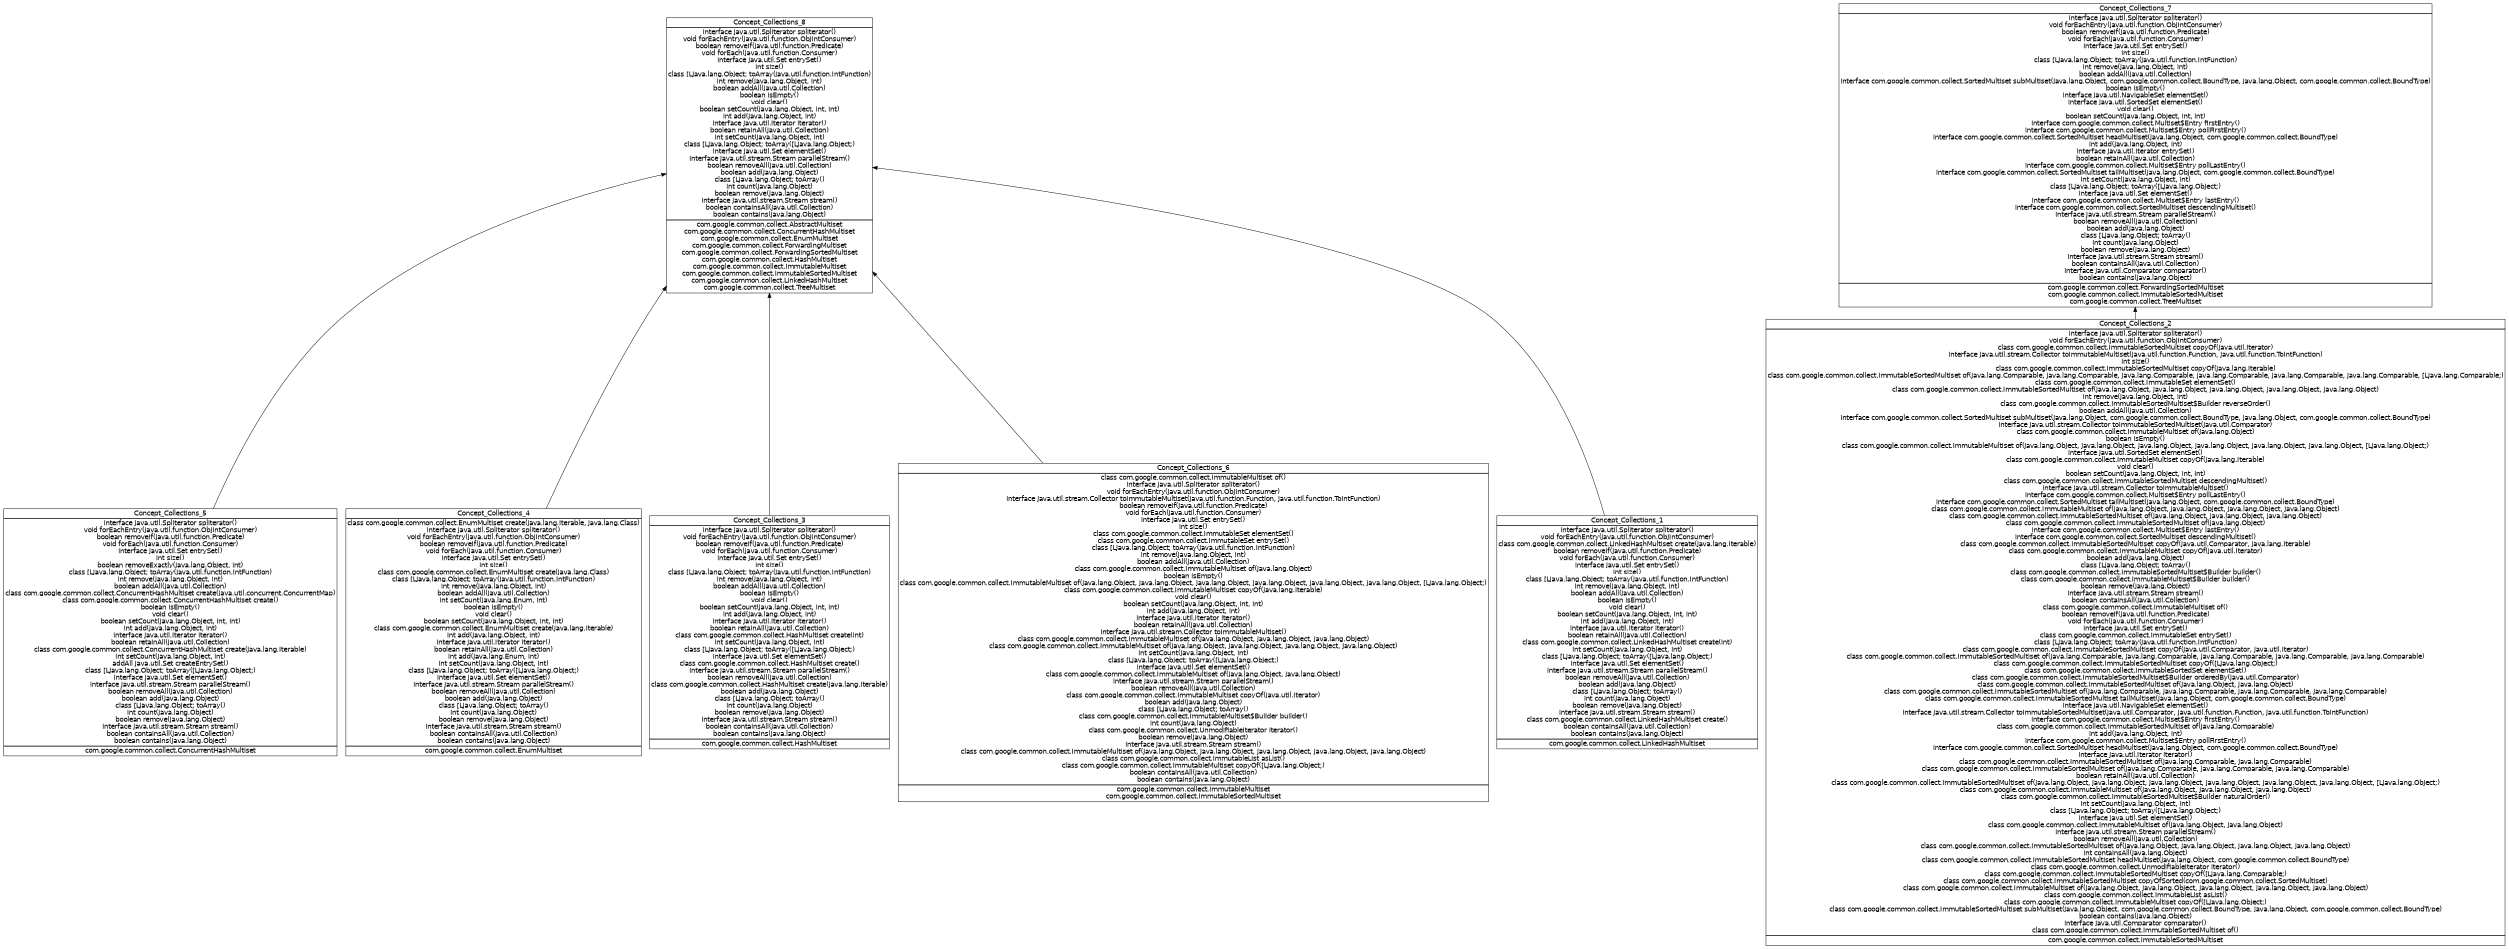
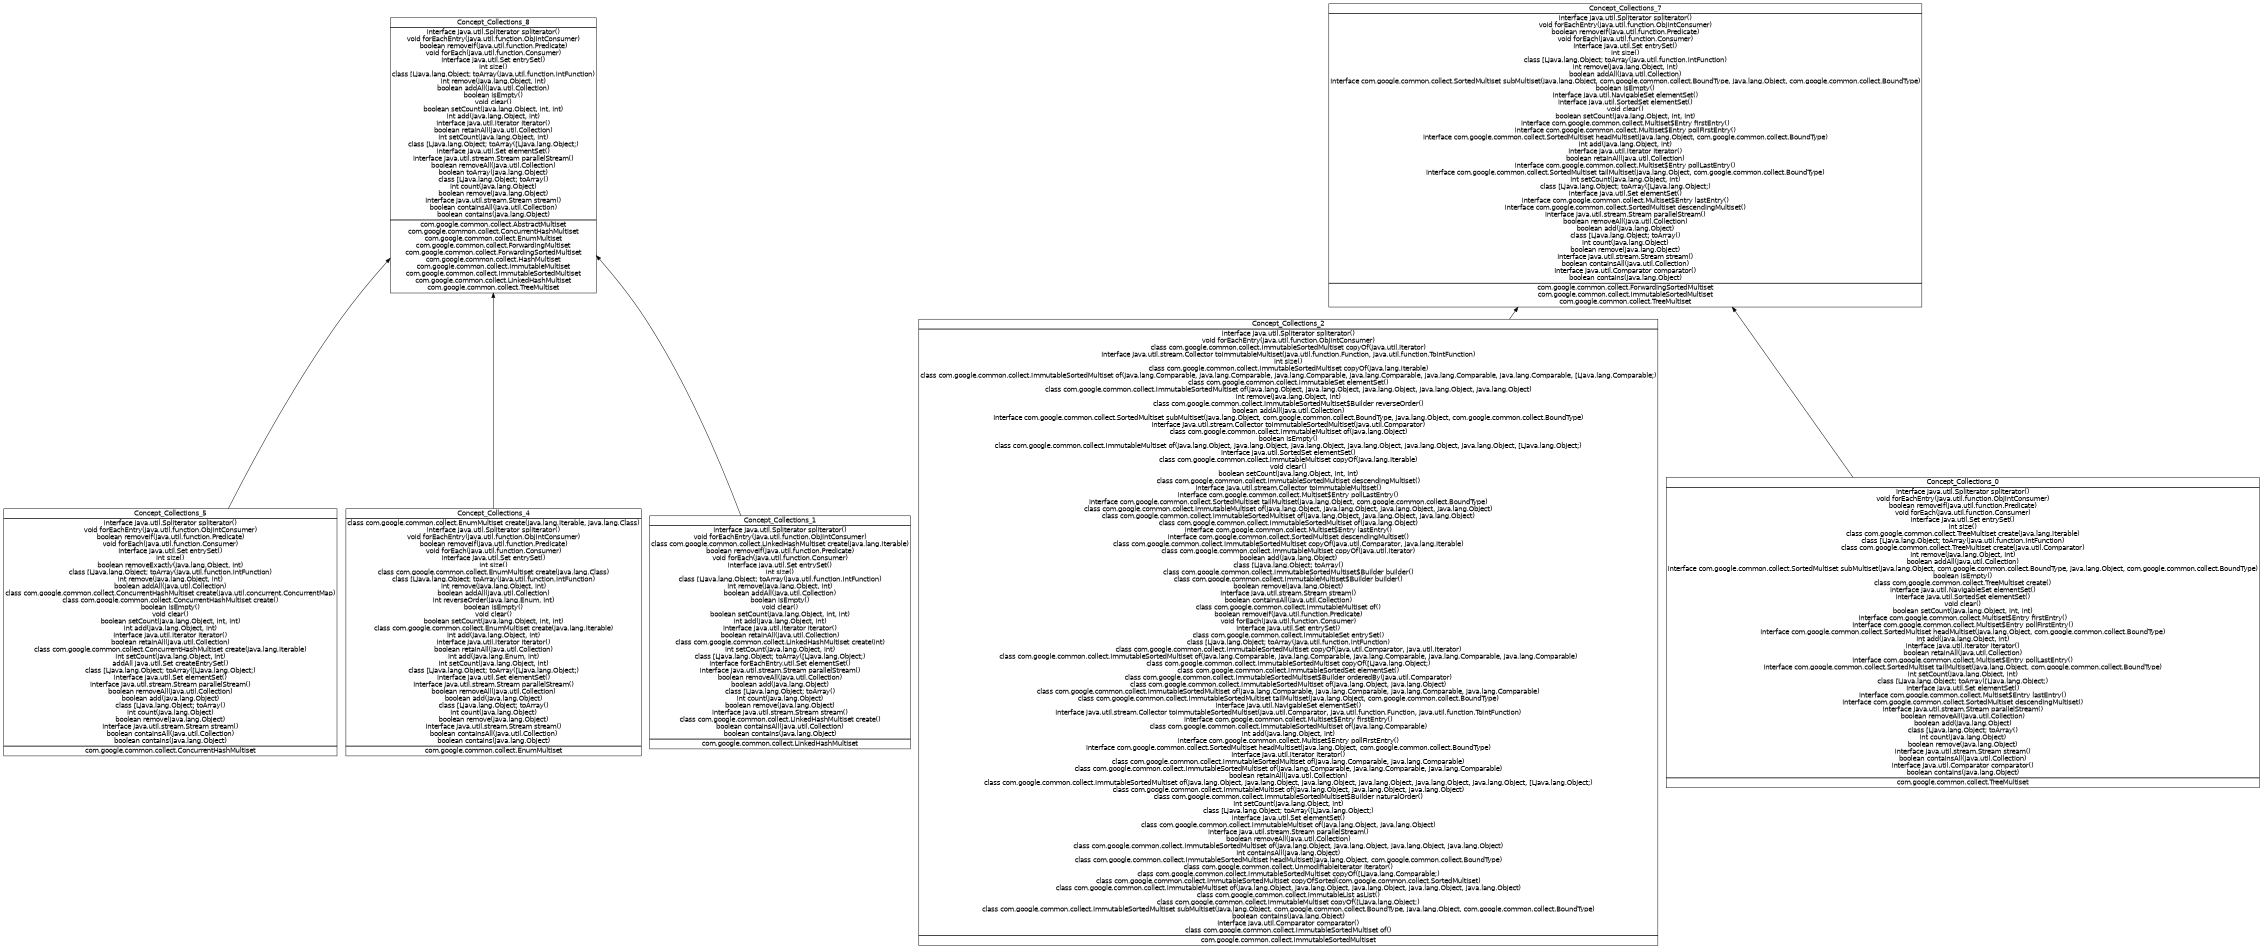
node "Concept_Collections_7": text "interface java.util.Iterator entrySet()" -> "interface java.util.Iterator iterator()"
node "Concept_Collections_8": text "boolean add(java.lang.Object)" -> "boolean toArray(java.lang.Object)"
node "Concept_Collections_4": text "int setCount(java.lang.Enum, int)" -> "int reverseOrder(java.lang.Enum, int)"
node "Concept_Collections_3": removed
node "Concept_Collections_6": removed
node "Concept_Collections_0": added
node "Concept_Collections_1": text "interface java.util.Set elementSet()" -> "interface forEachEntry.util.Set elementSet()"
